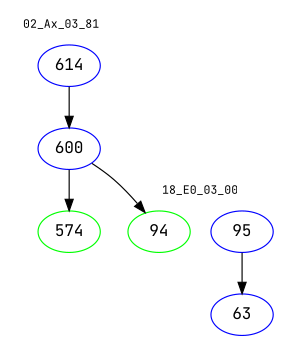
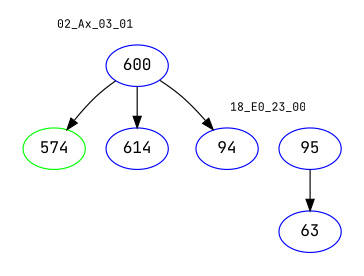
cluster "02_Ax_03_81": label "02_Ax_03_81" -> "02_Ax_03_01"
edge "614" -> "600": reversed
cluster "18_E0_03_00": label "18_E0_03_00" -> "18_E0_23_00"
node "94": color green -> blue
